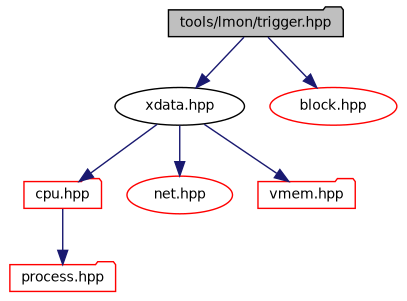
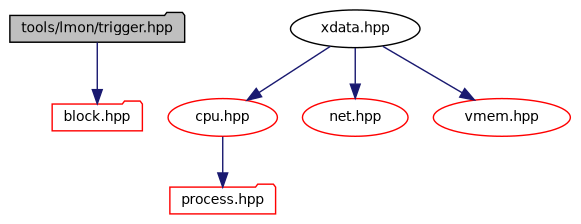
edge "tools/lmon/trigger.hpp" -> "xdata.hpp": removed
node "block.hpp": shape ellipse -> folder
node "cpu.hpp": shape folder -> ellipse
node "vmem.hpp": shape folder -> ellipse
